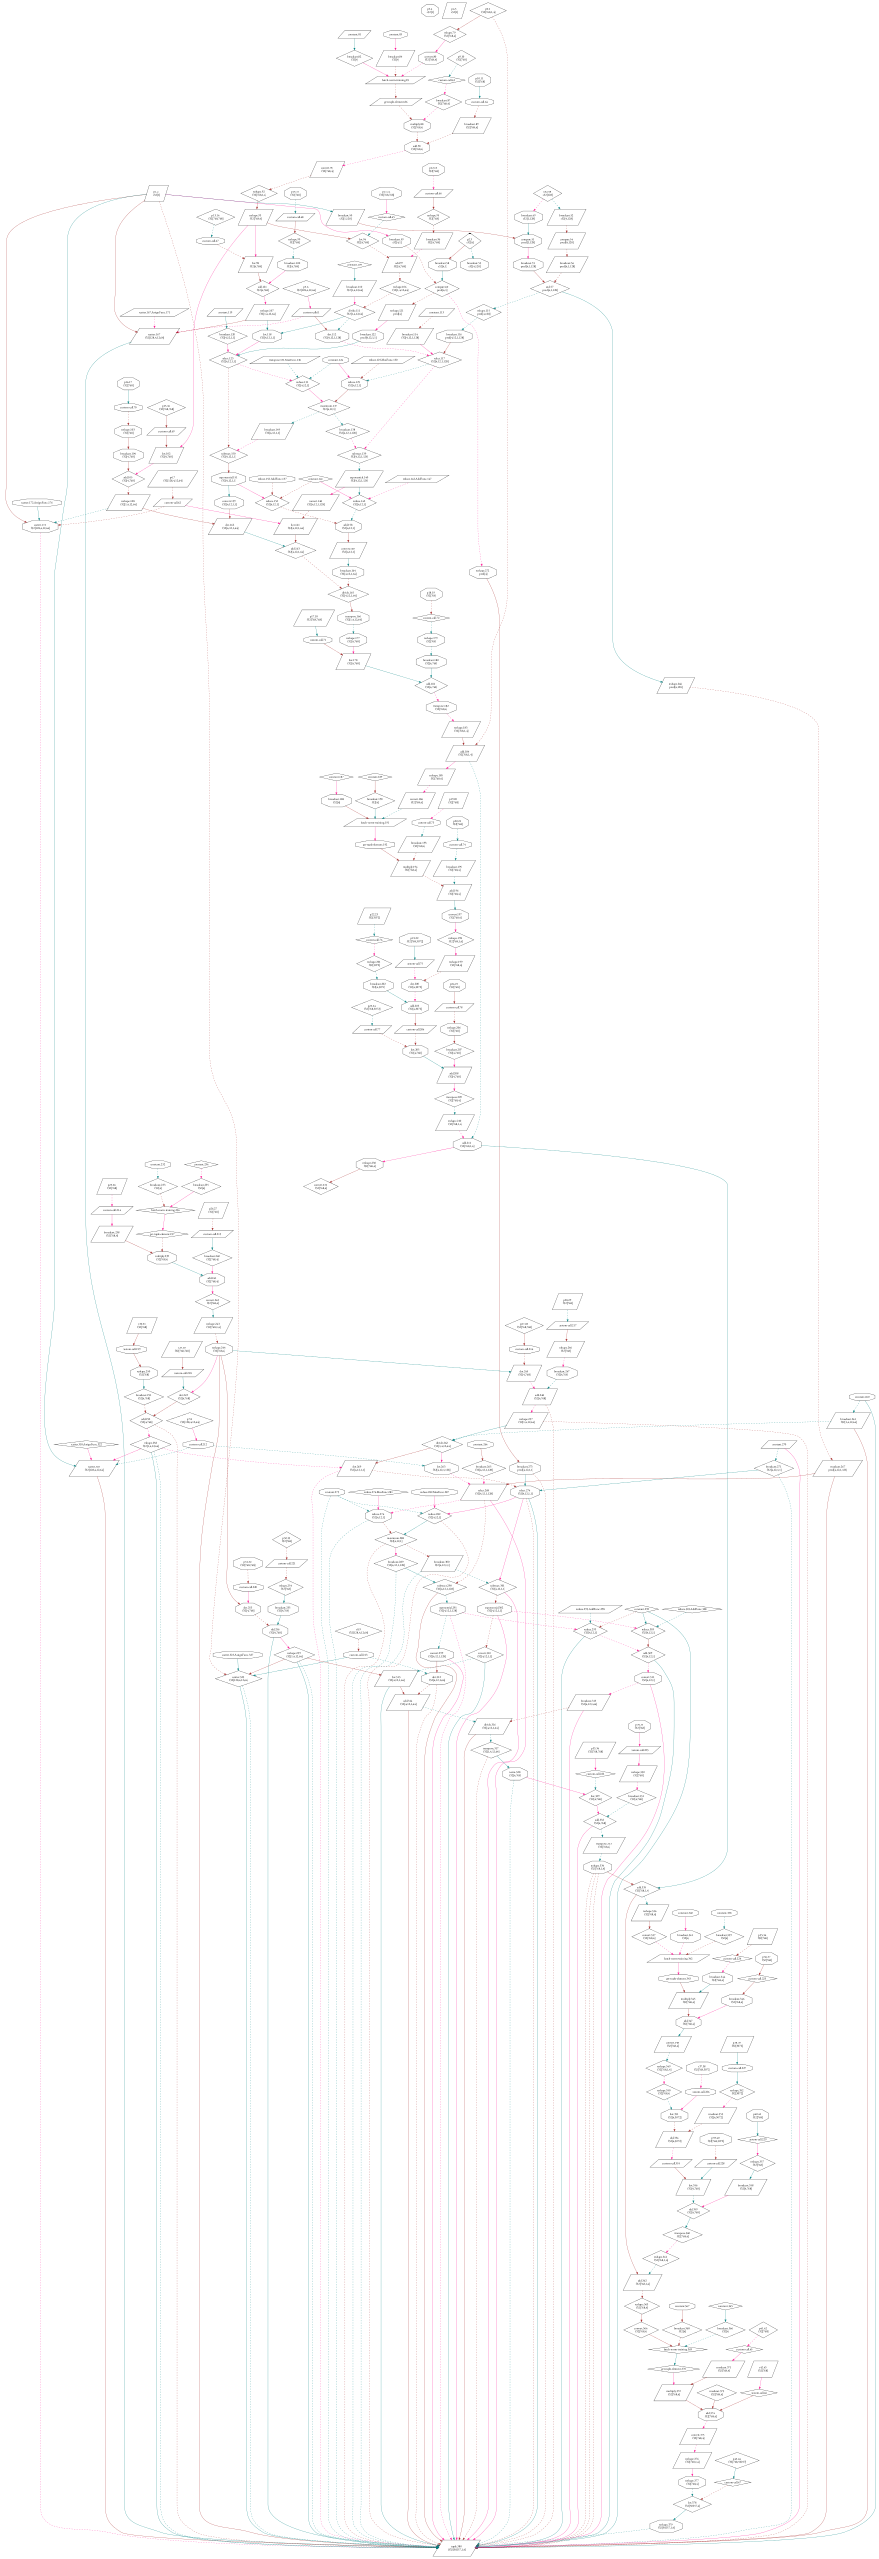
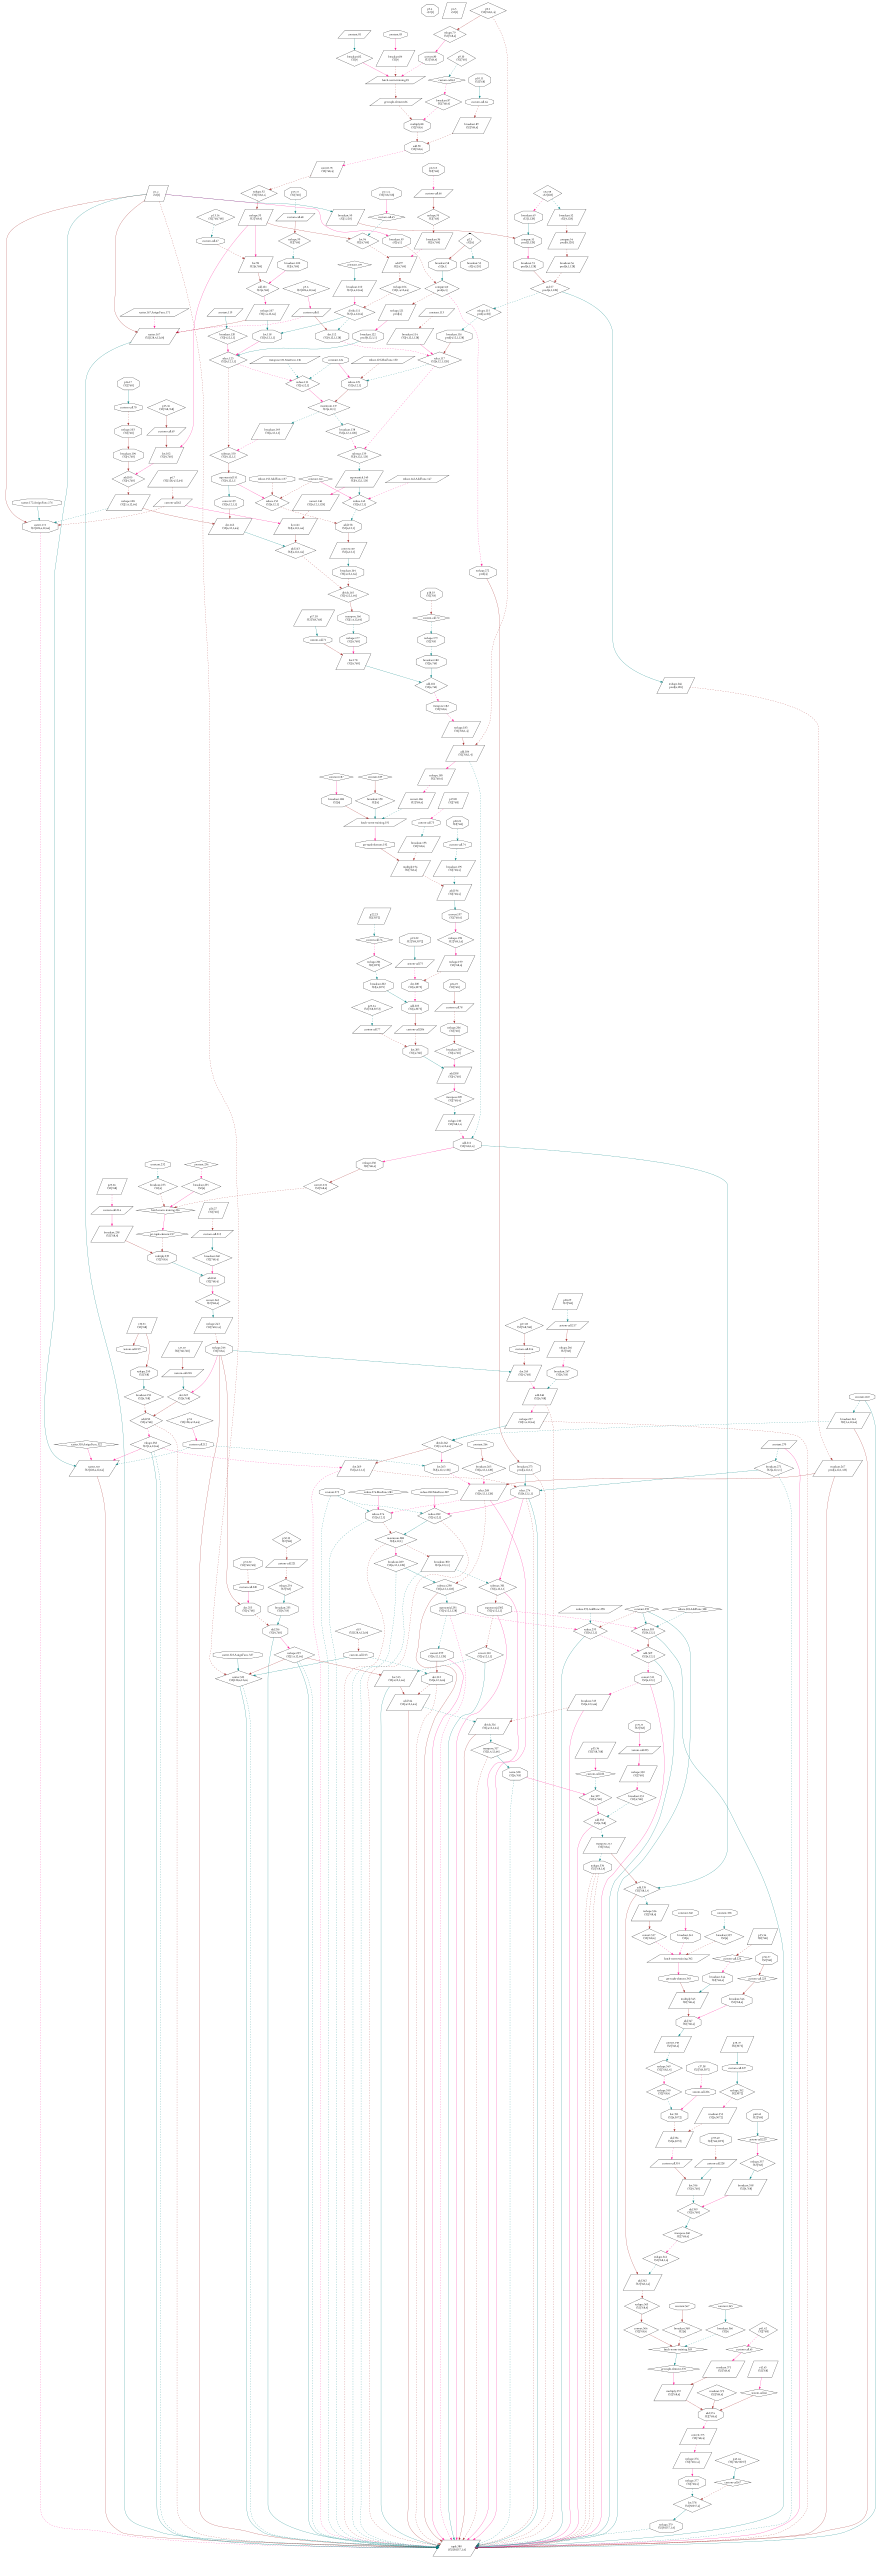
edge "convert.231 f32[768,4]" -> "batch-norm-training.236": added
edge "custom-call.219" -> "reshape.250 f32[768]": now "p30.31 f32[768]" -> "reshape.250 f32[768]"
edge "reshape.334 f32[768,1,4]" -> "add.335 f32[768,1,4]": now "transpose.333 f32[768,4]" -> "add.335 f32[768,1,4]"
edge "reduce.303 f32[4,12,1]" -> "tuple.380 (f32[50257,1,4]": added
